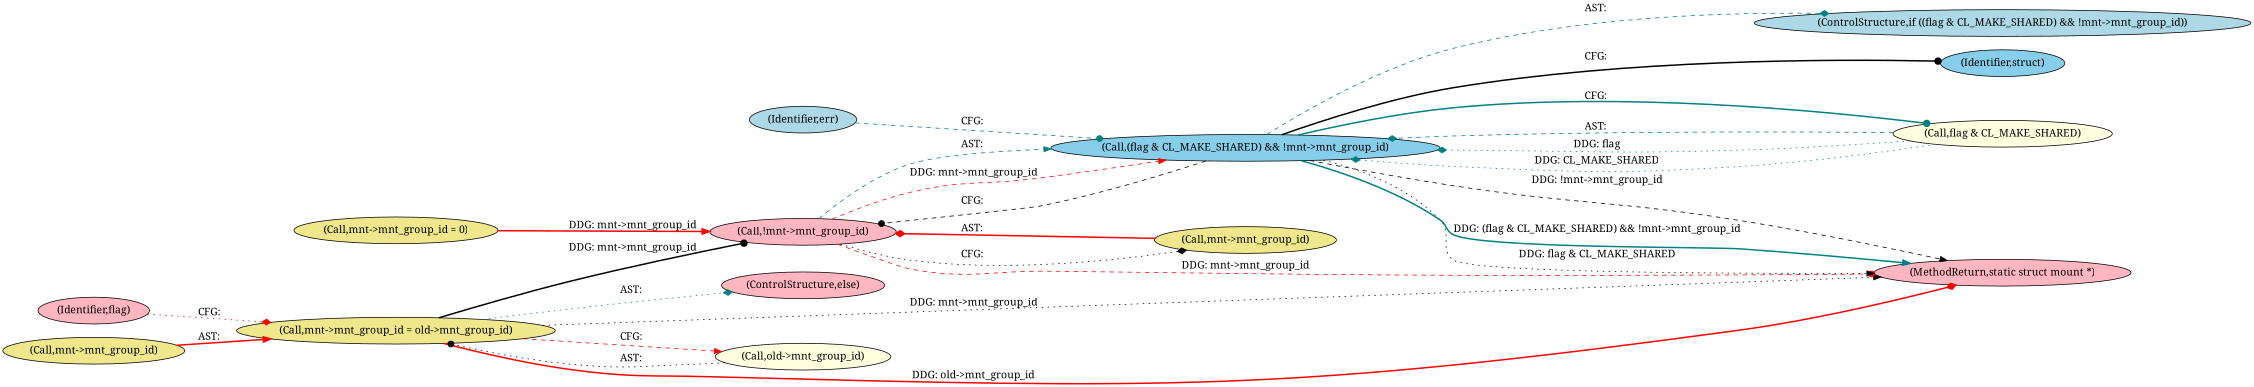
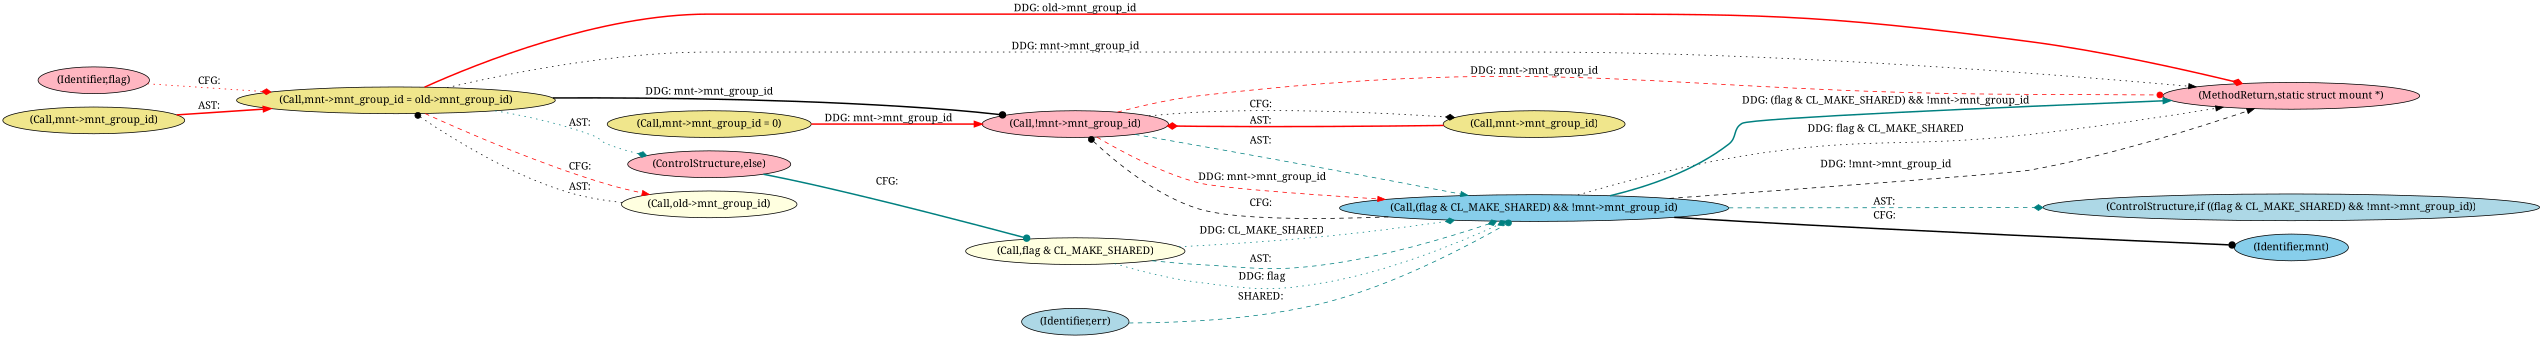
node "(Identifier,struct)": label "(Identifier,struct)" -> "(Identifier,mnt)"
edge "(Call,(flag & CL_MAKE_SHARED) && !mnt->mnt_group_id)" -> "(Call,flag & CL_MAKE_SHARED)": now "(ControlStructure,else)" -> "(Call,flag & CL_MAKE_SHARED)"
edge "(Identifier,err)" -> "(Call,(flag & CL_MAKE_SHARED) && !mnt->mnt_group_id)": label "CFG: " -> "SHARED: "
